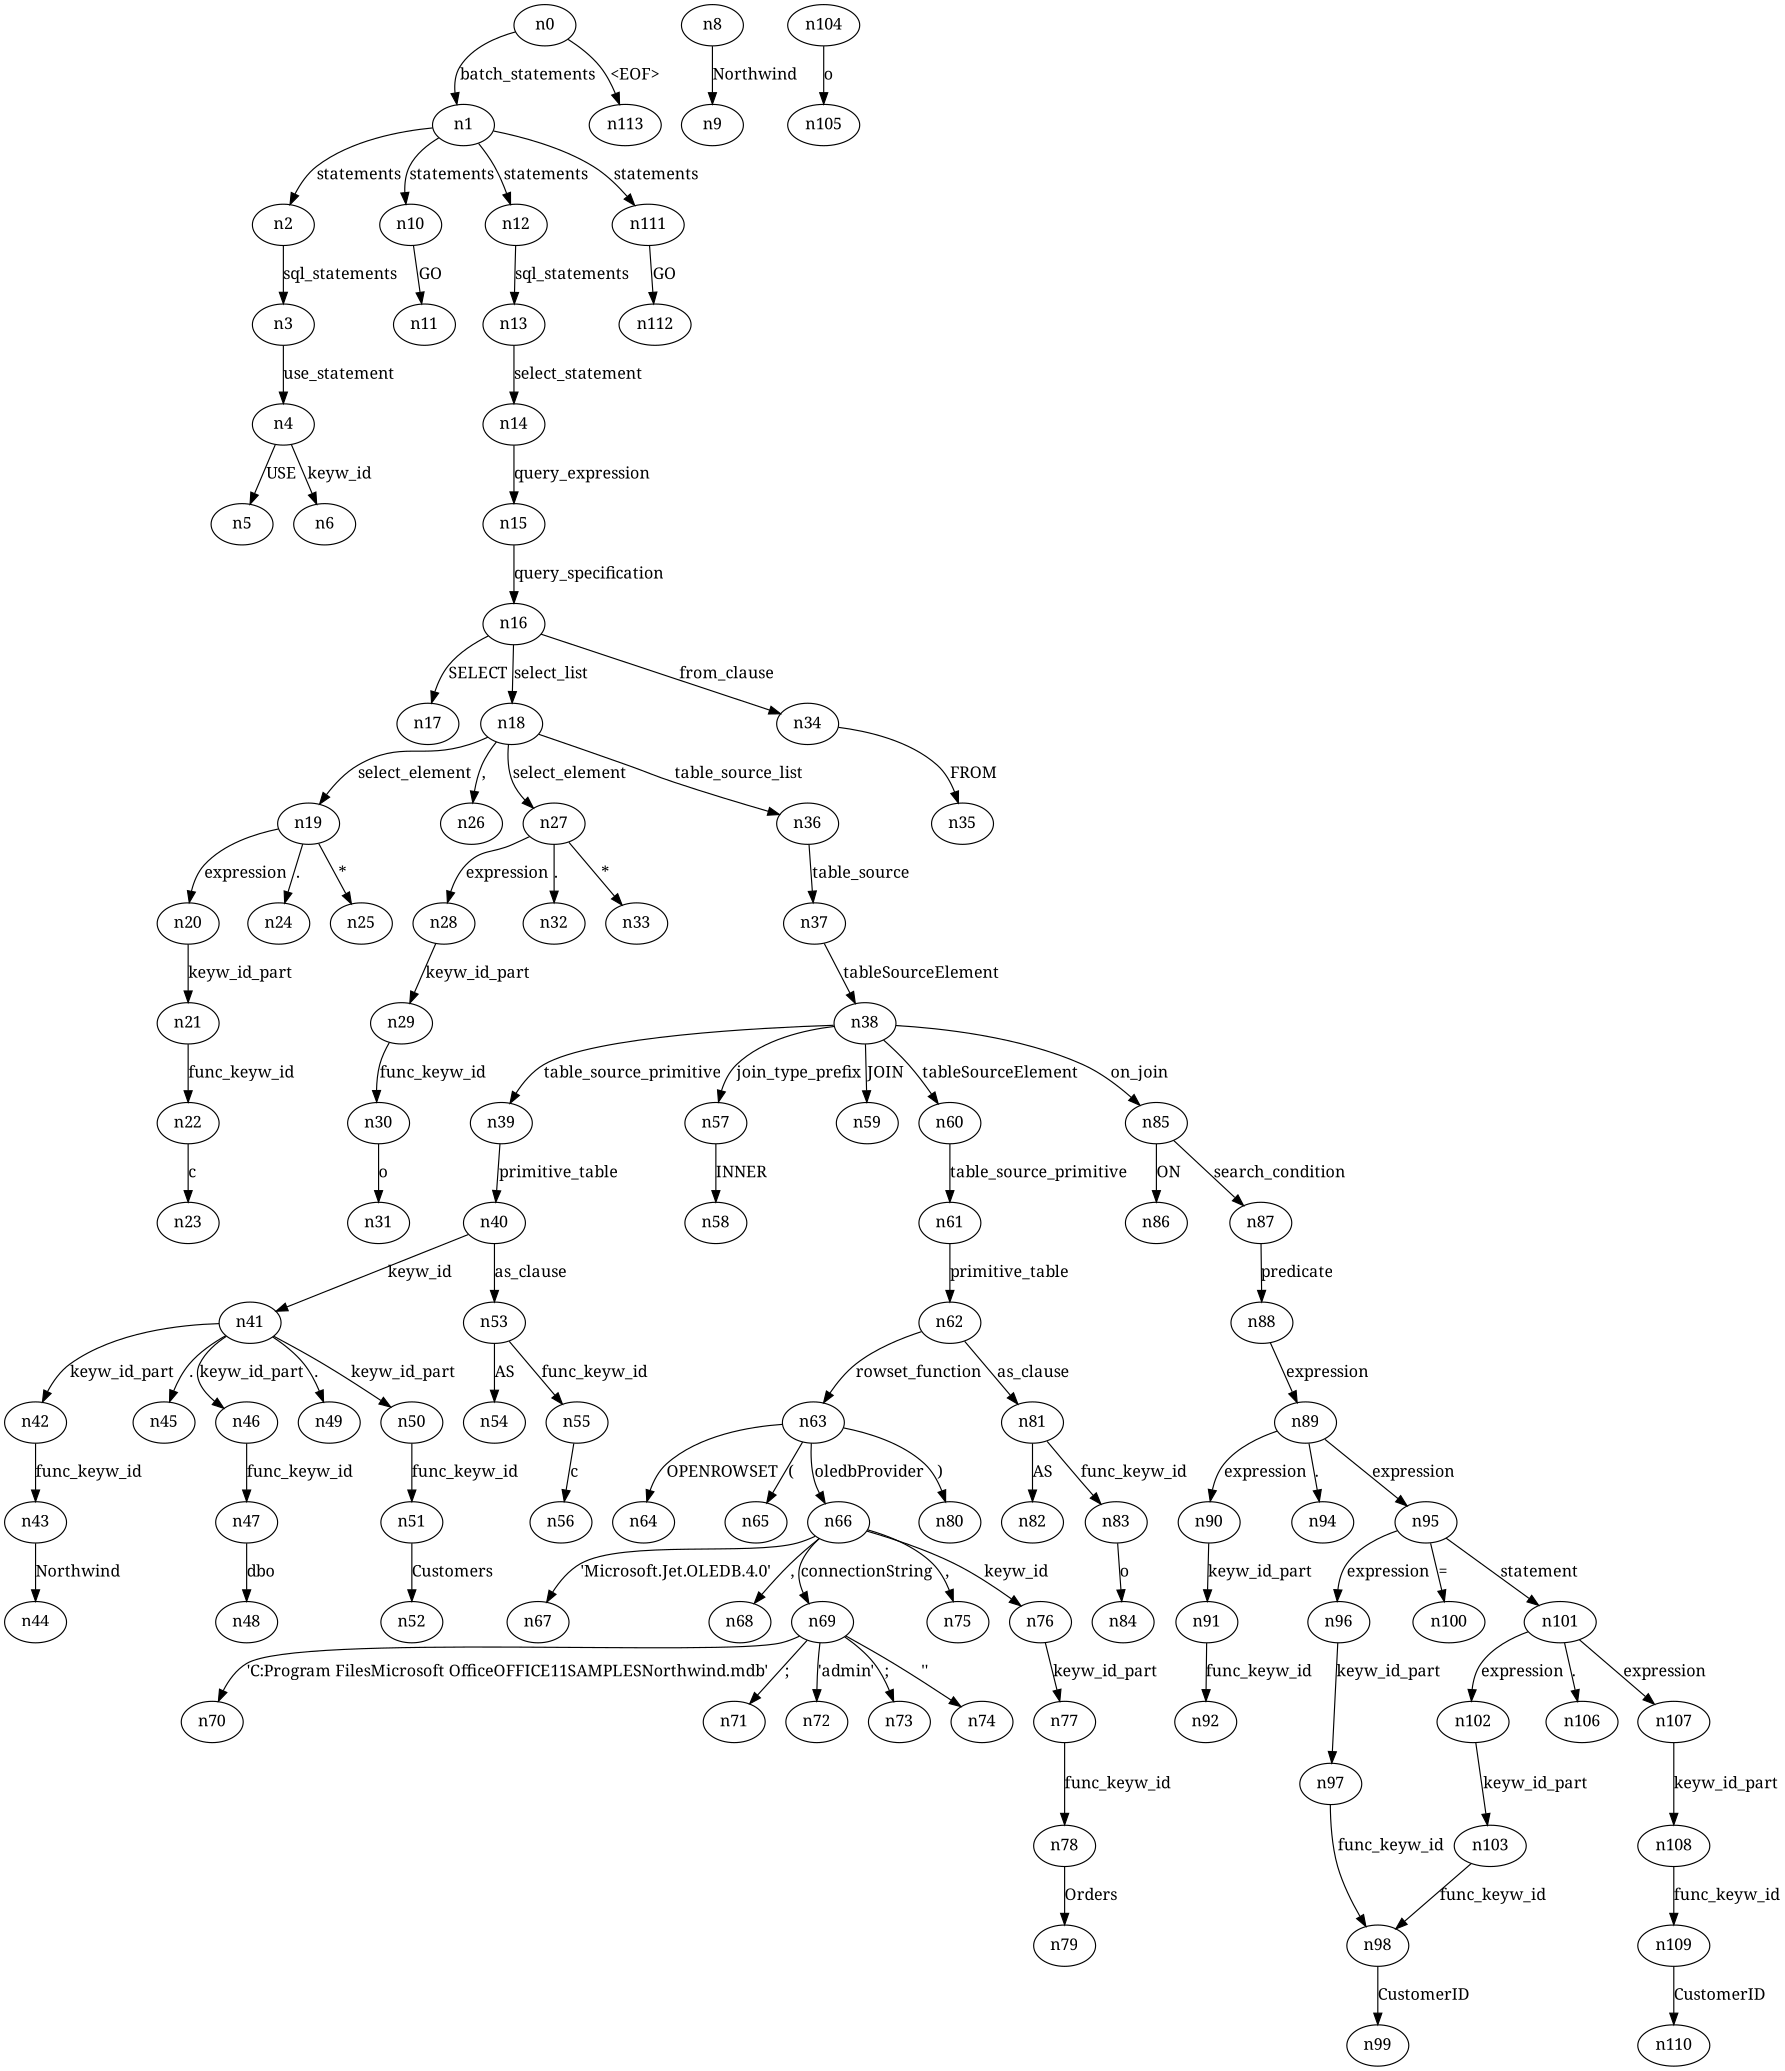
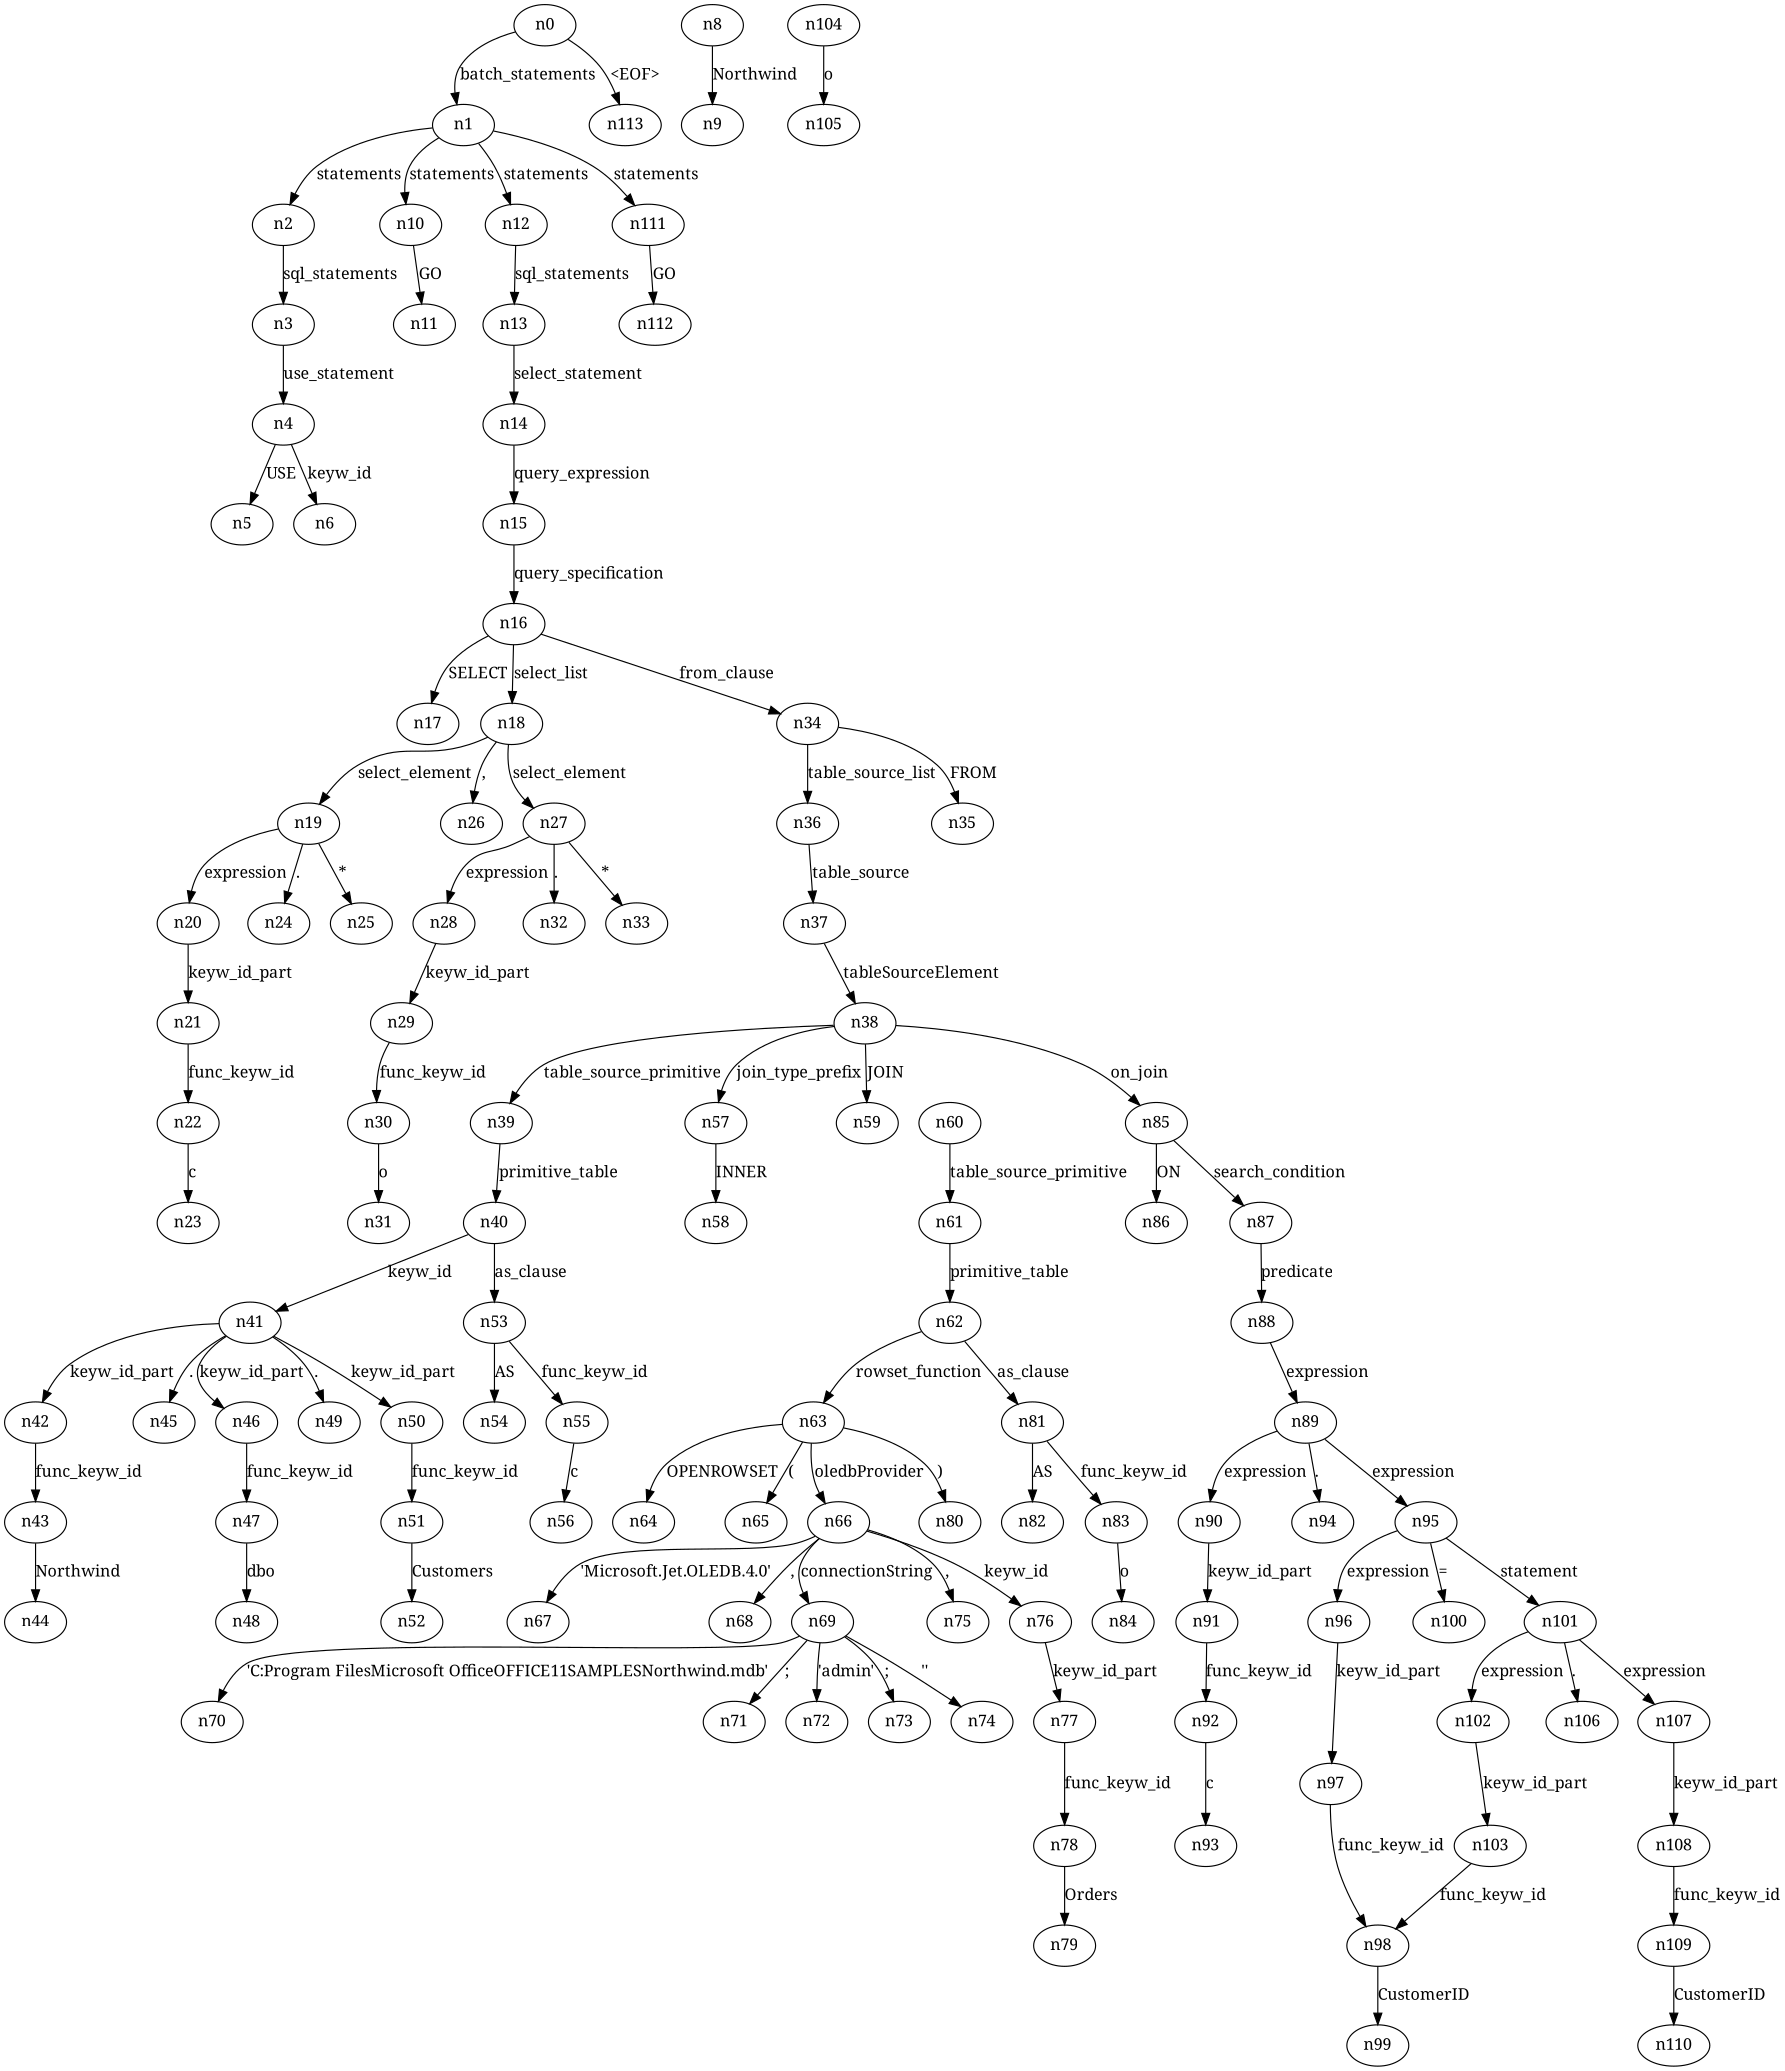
edge "n18" -> "n36": now "n34" -> "n36"
edge "n38" -> "n60": removed, label "tableSourceElement"
node "n93": added
